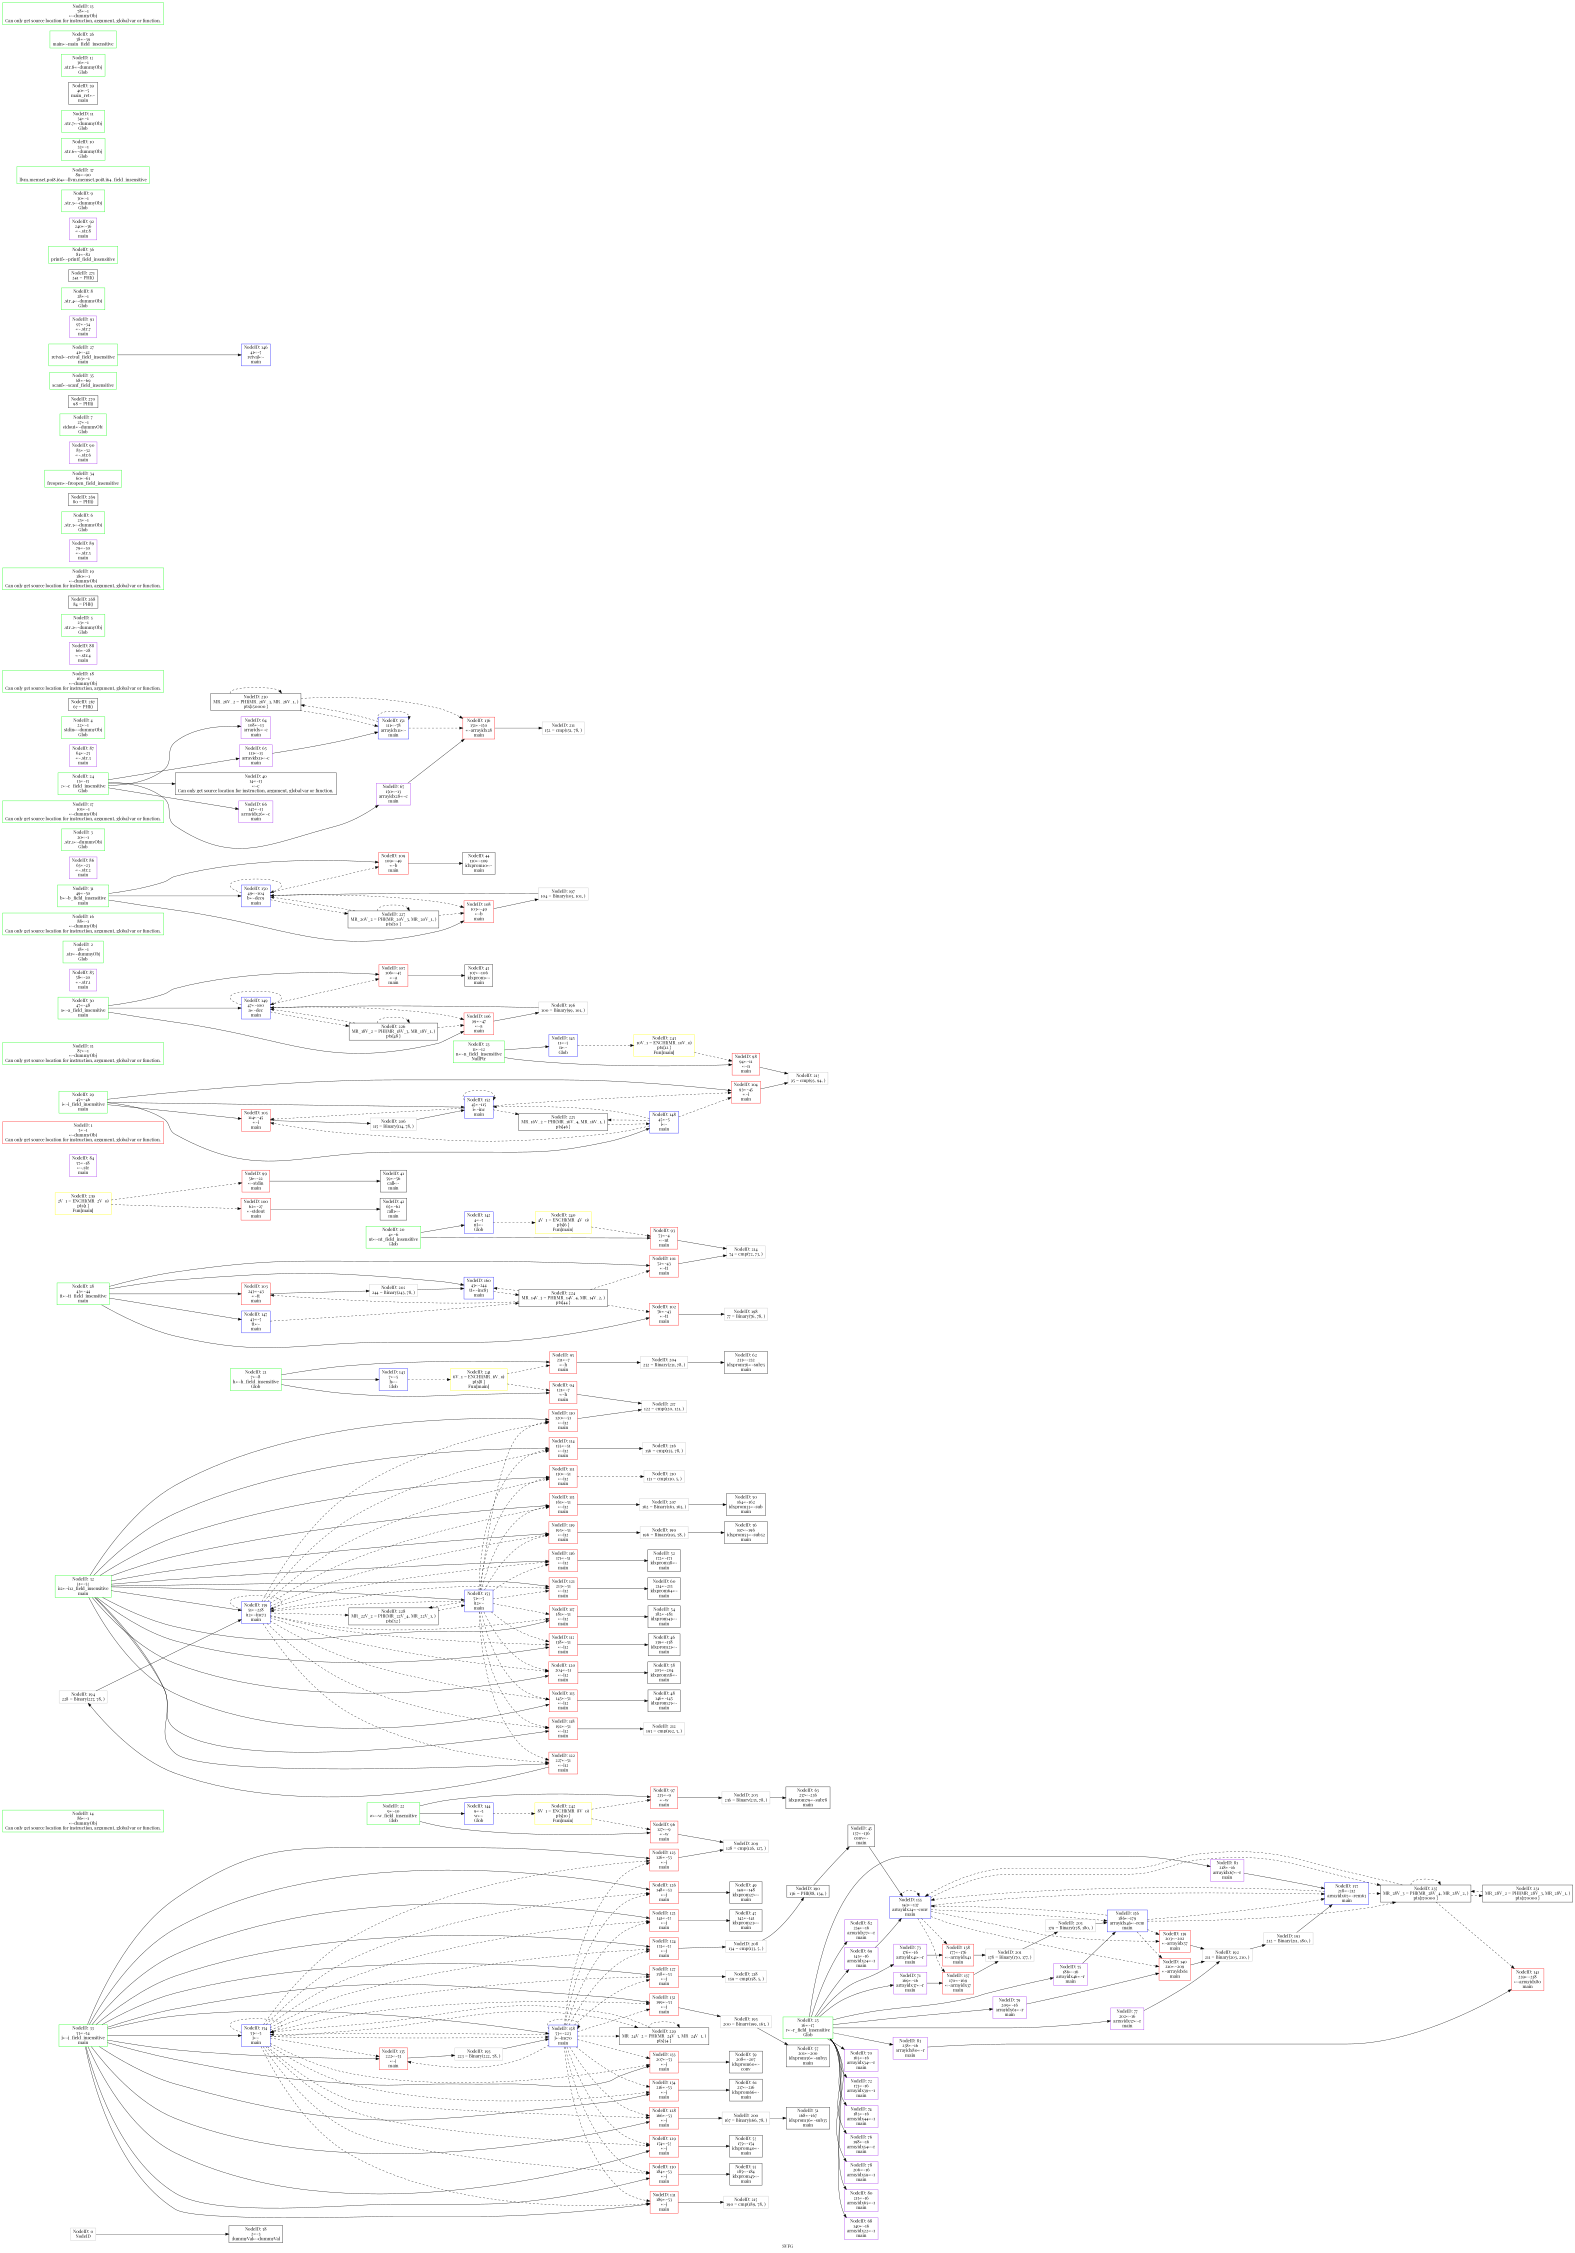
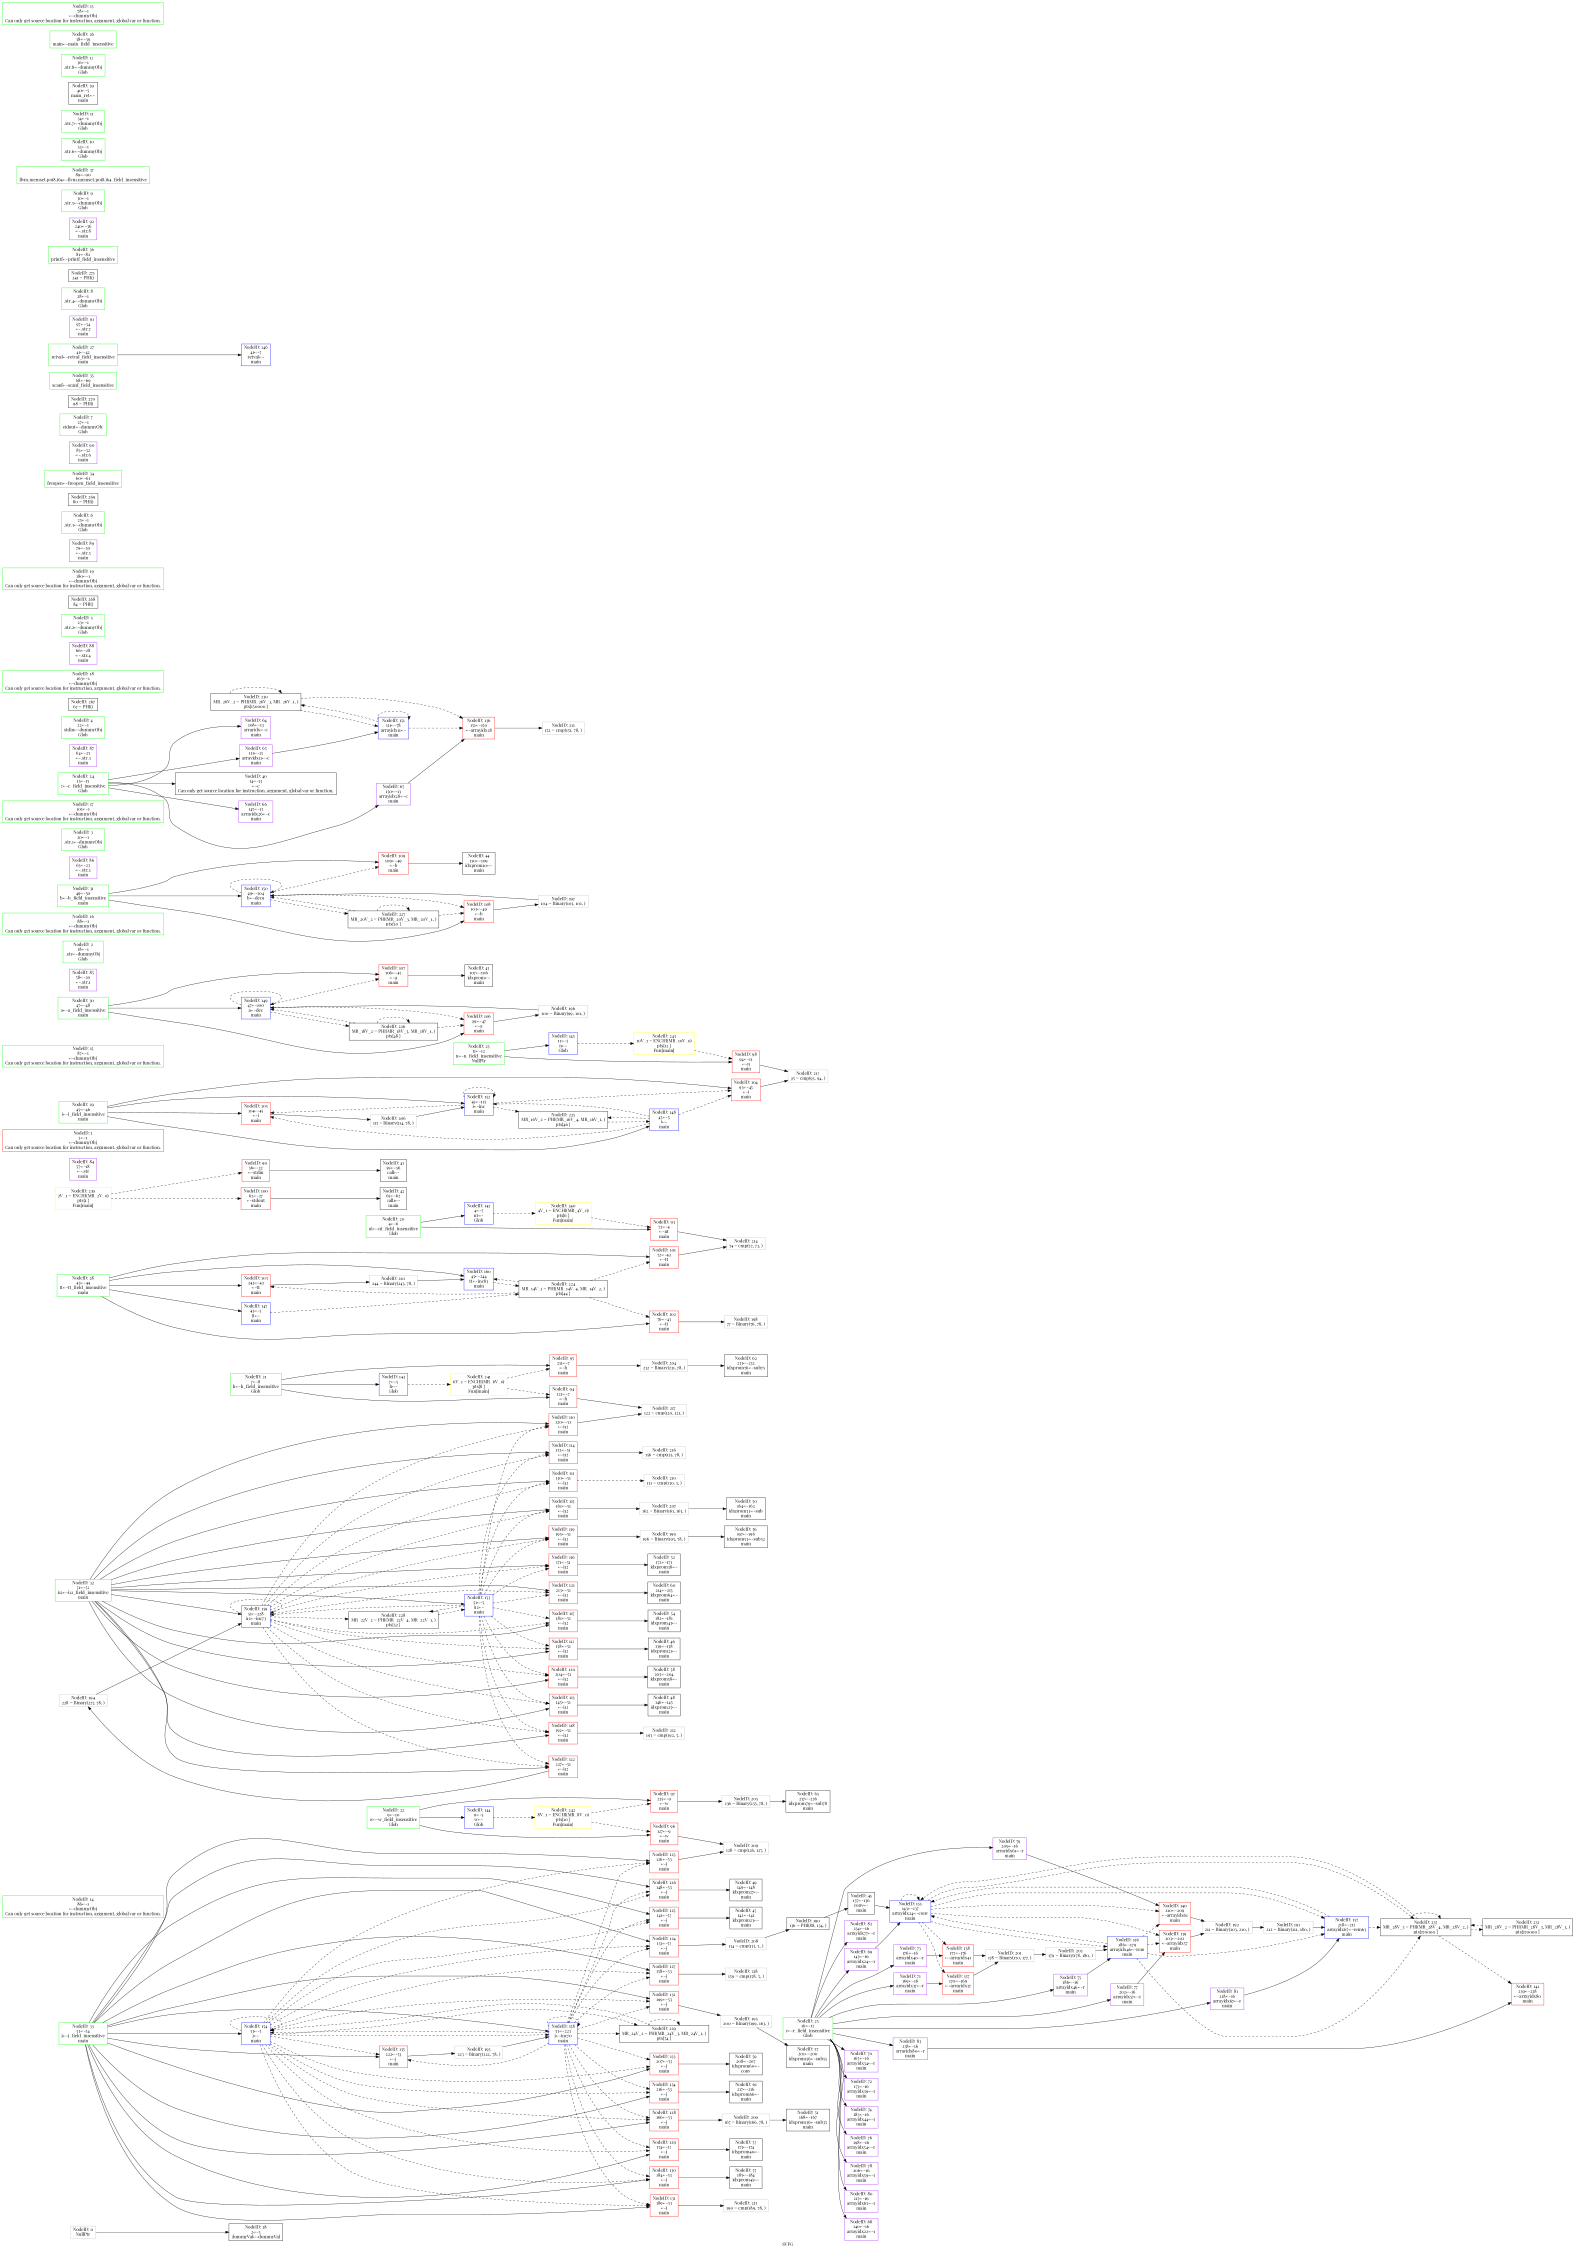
edge "NodeID: 77" -> "NodeID: 192": now "NodeID: 77" -> "NodeID: 139"
node "NodeID: 0": text "NodeID" -> "NullPtr"
